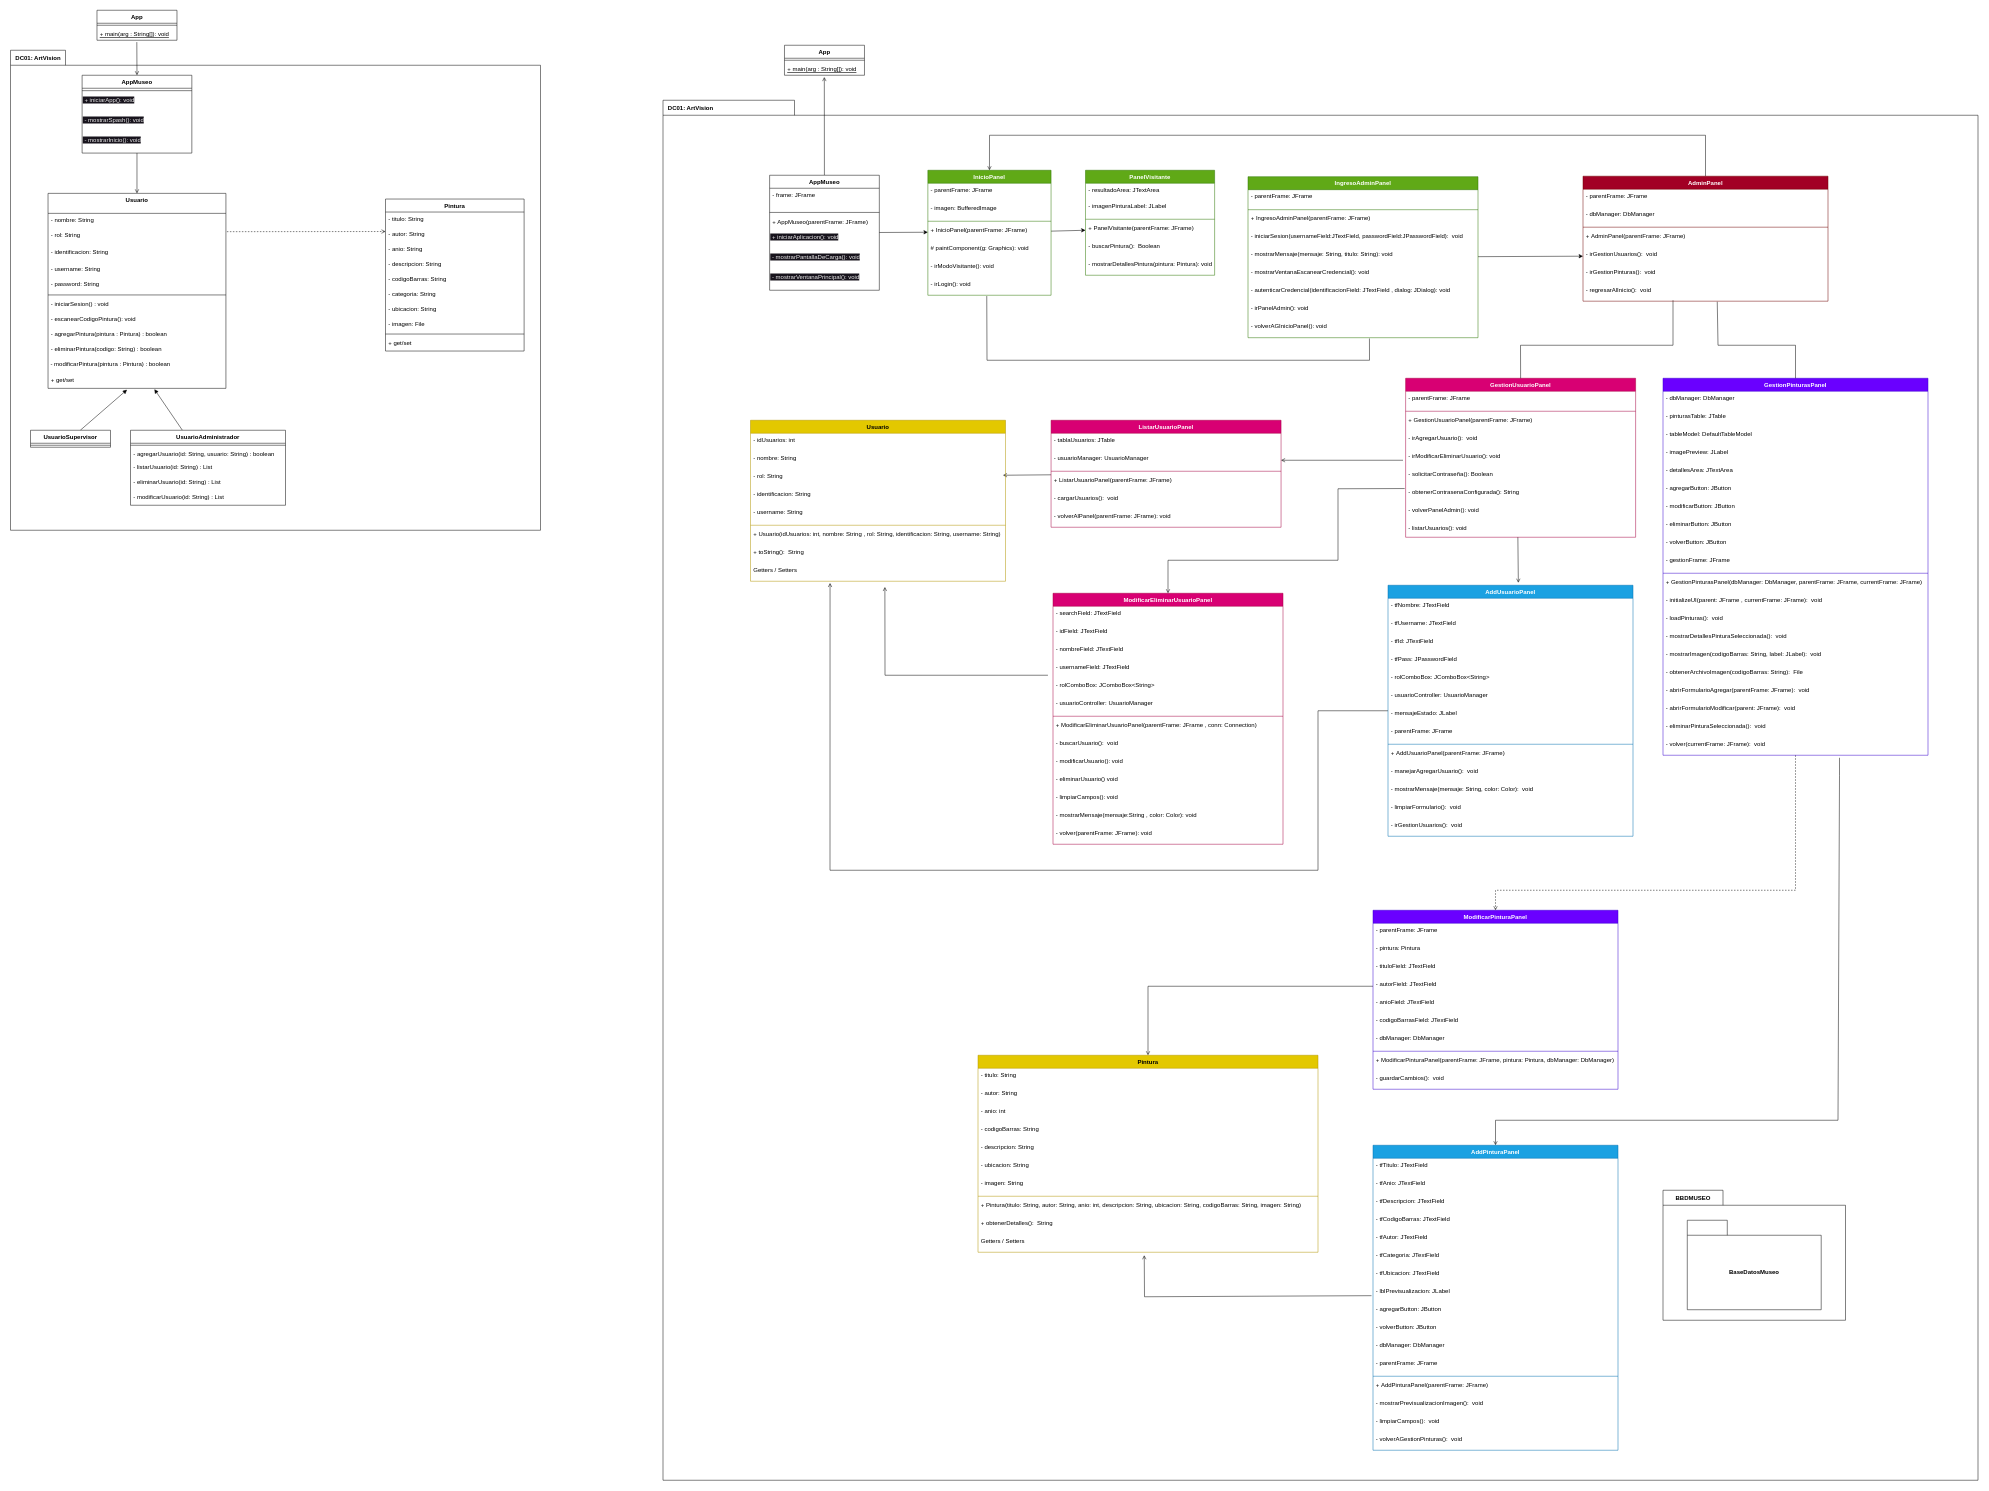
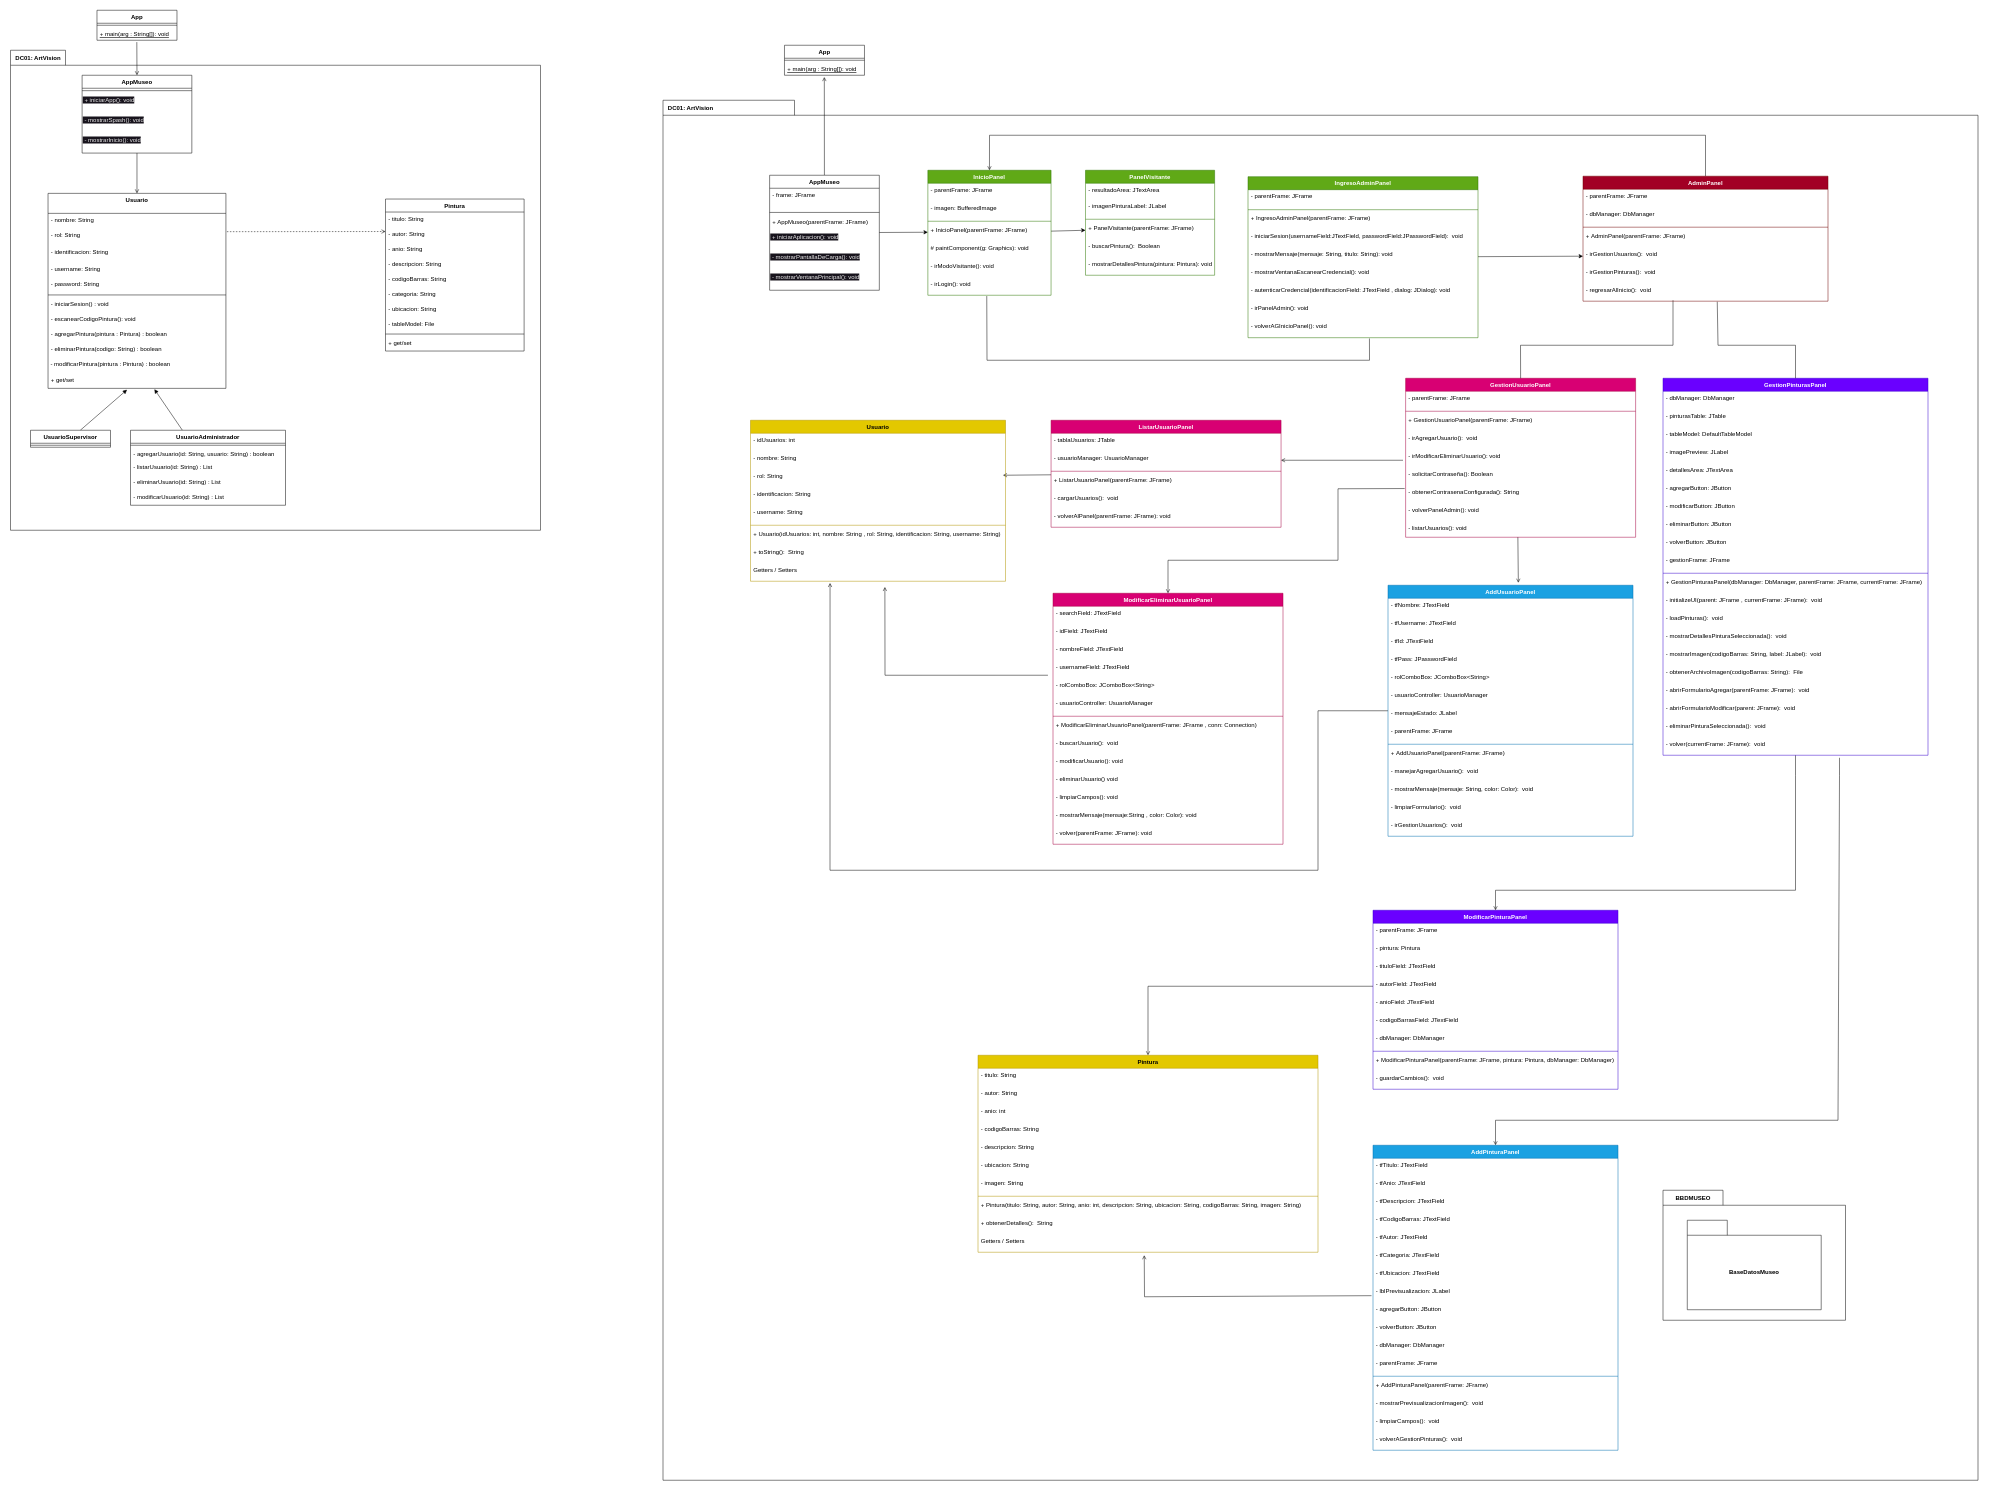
node "- imagen: File": label "- imagen: File" -> "- tableModel: File"
edge "- volver(currentFrame: JFrame): void" -> "ModificarPinturaPanel": style dashed -> solid
